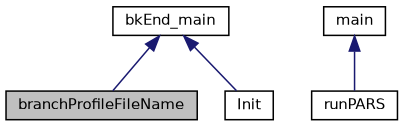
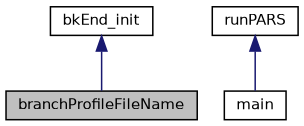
node "bkEnd_main": label "bkEnd_main" -> "bkEnd_init"
edge "runPARS" -> "main": reversed
node "Init": removed
